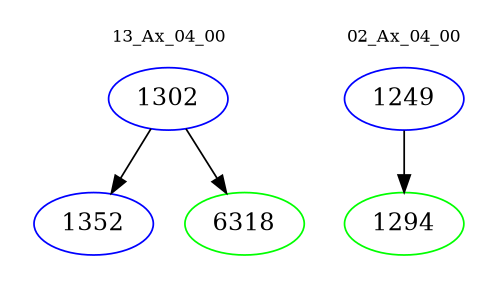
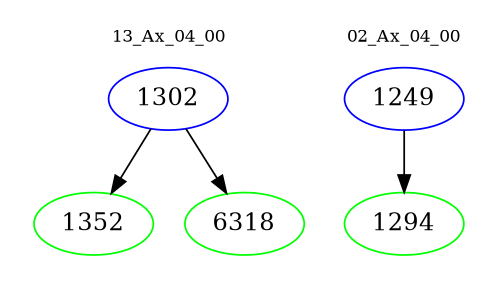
node "1352": color blue -> green
